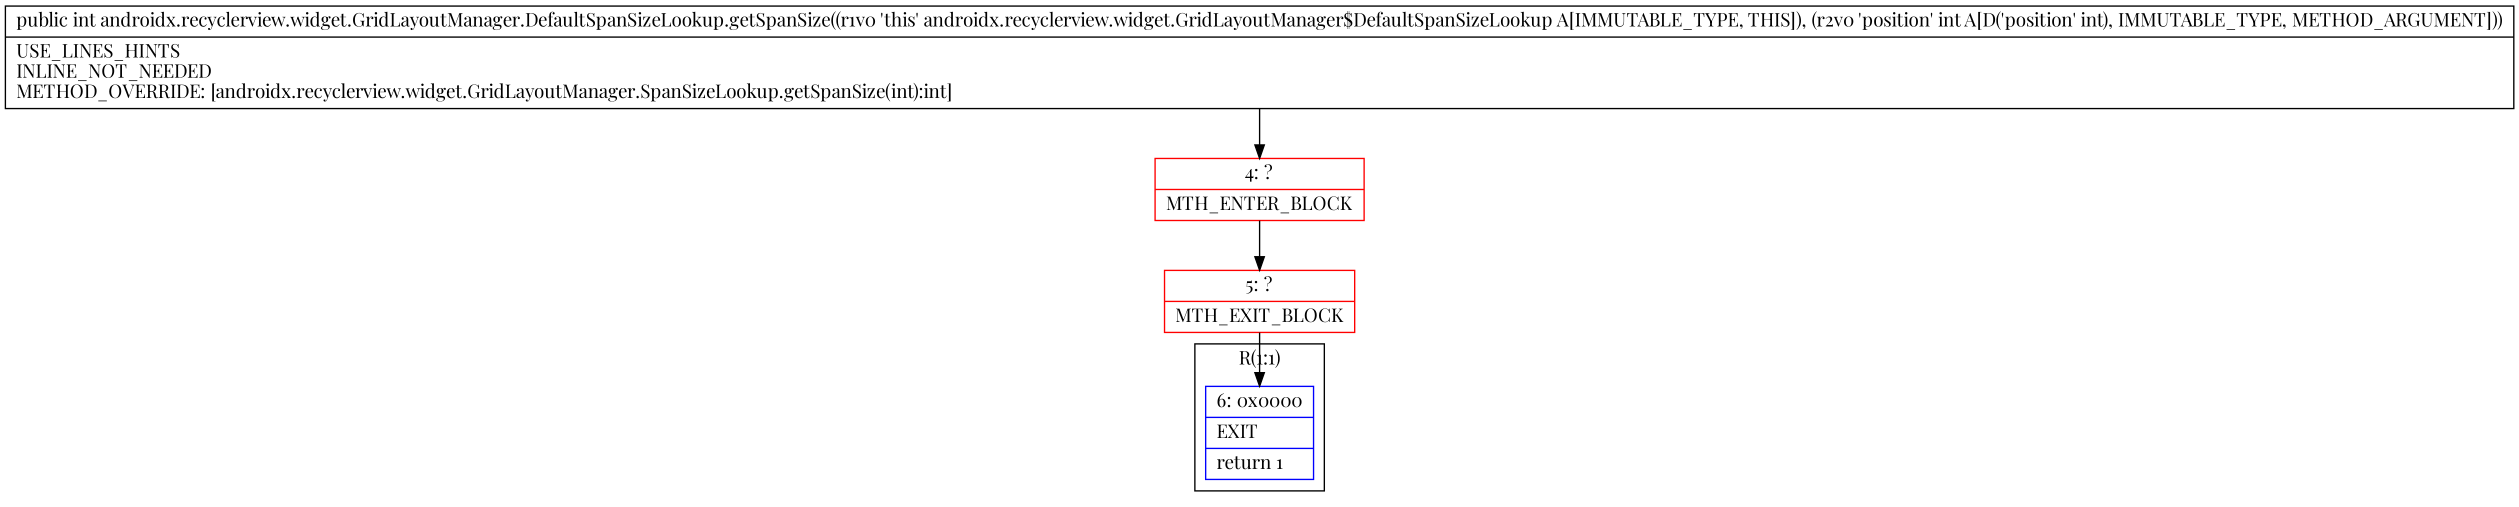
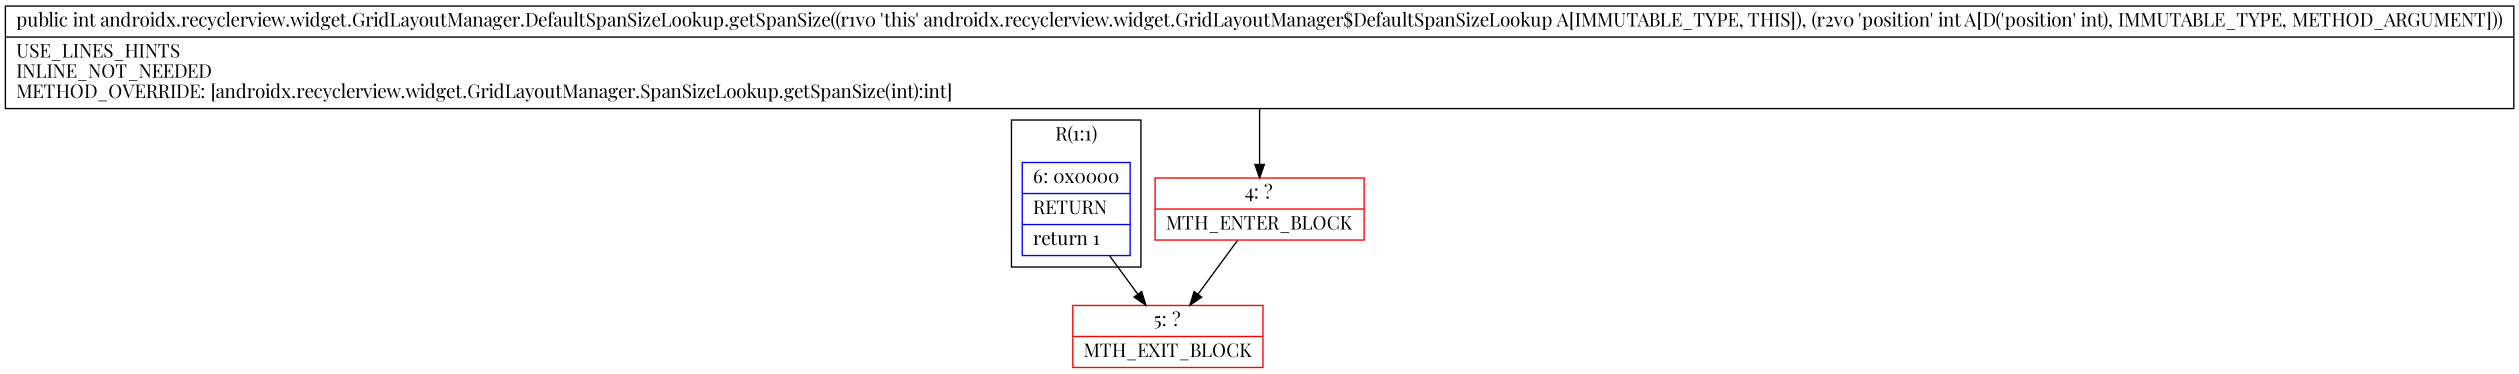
edge "5: ?" -> "6: 0x0000": reversed
node "6: 0x0000": text "EXIT" -> "RETURN"
